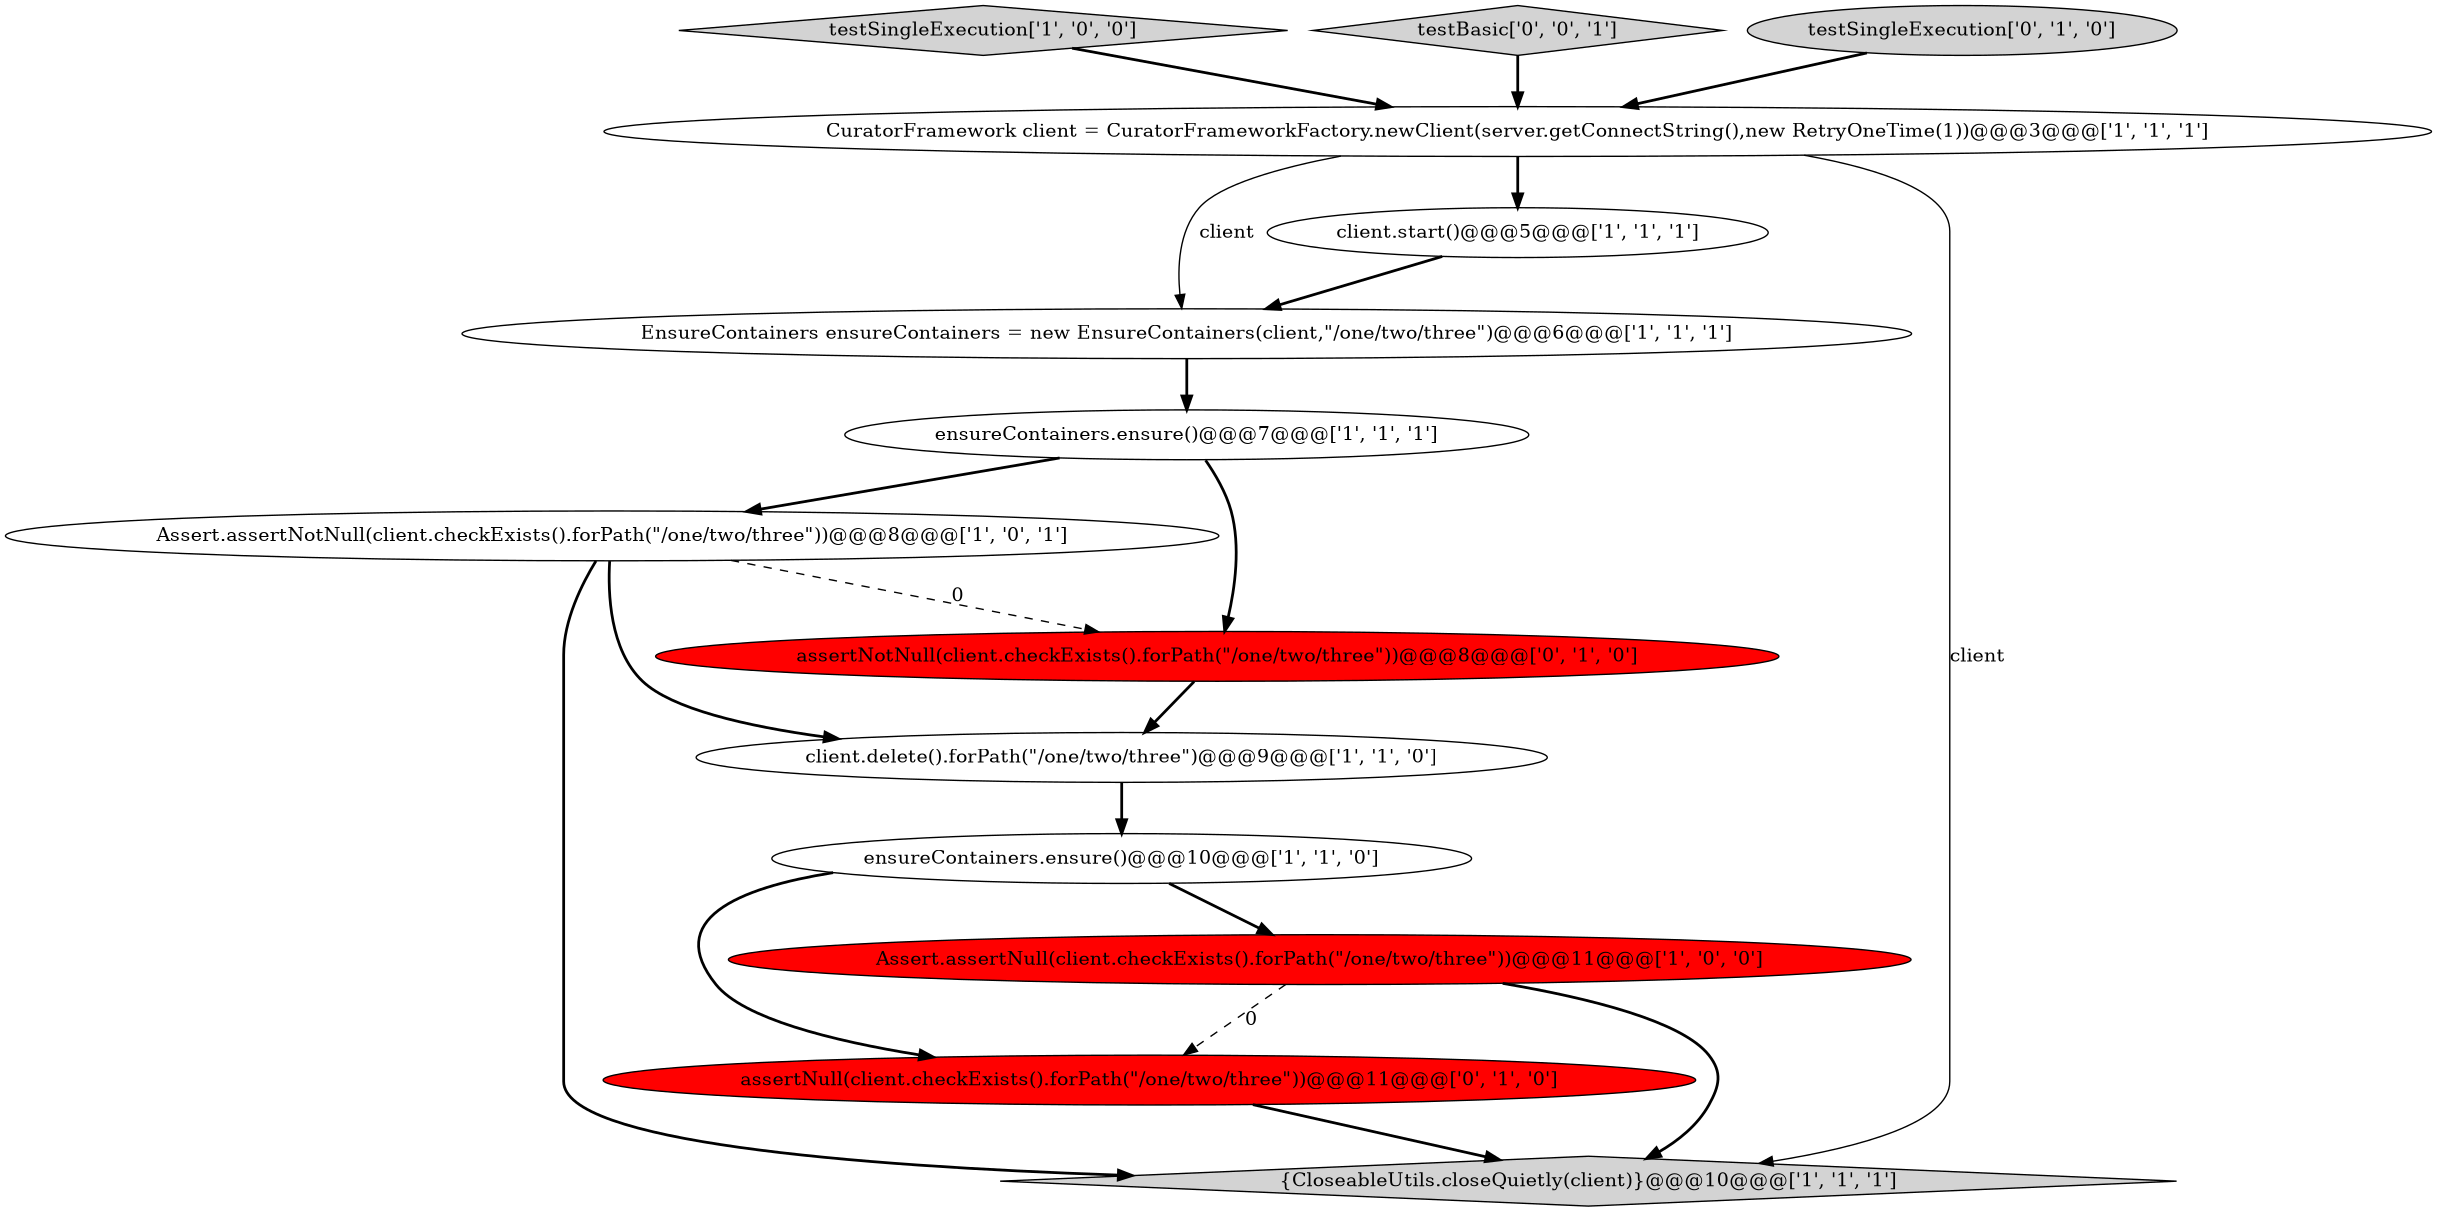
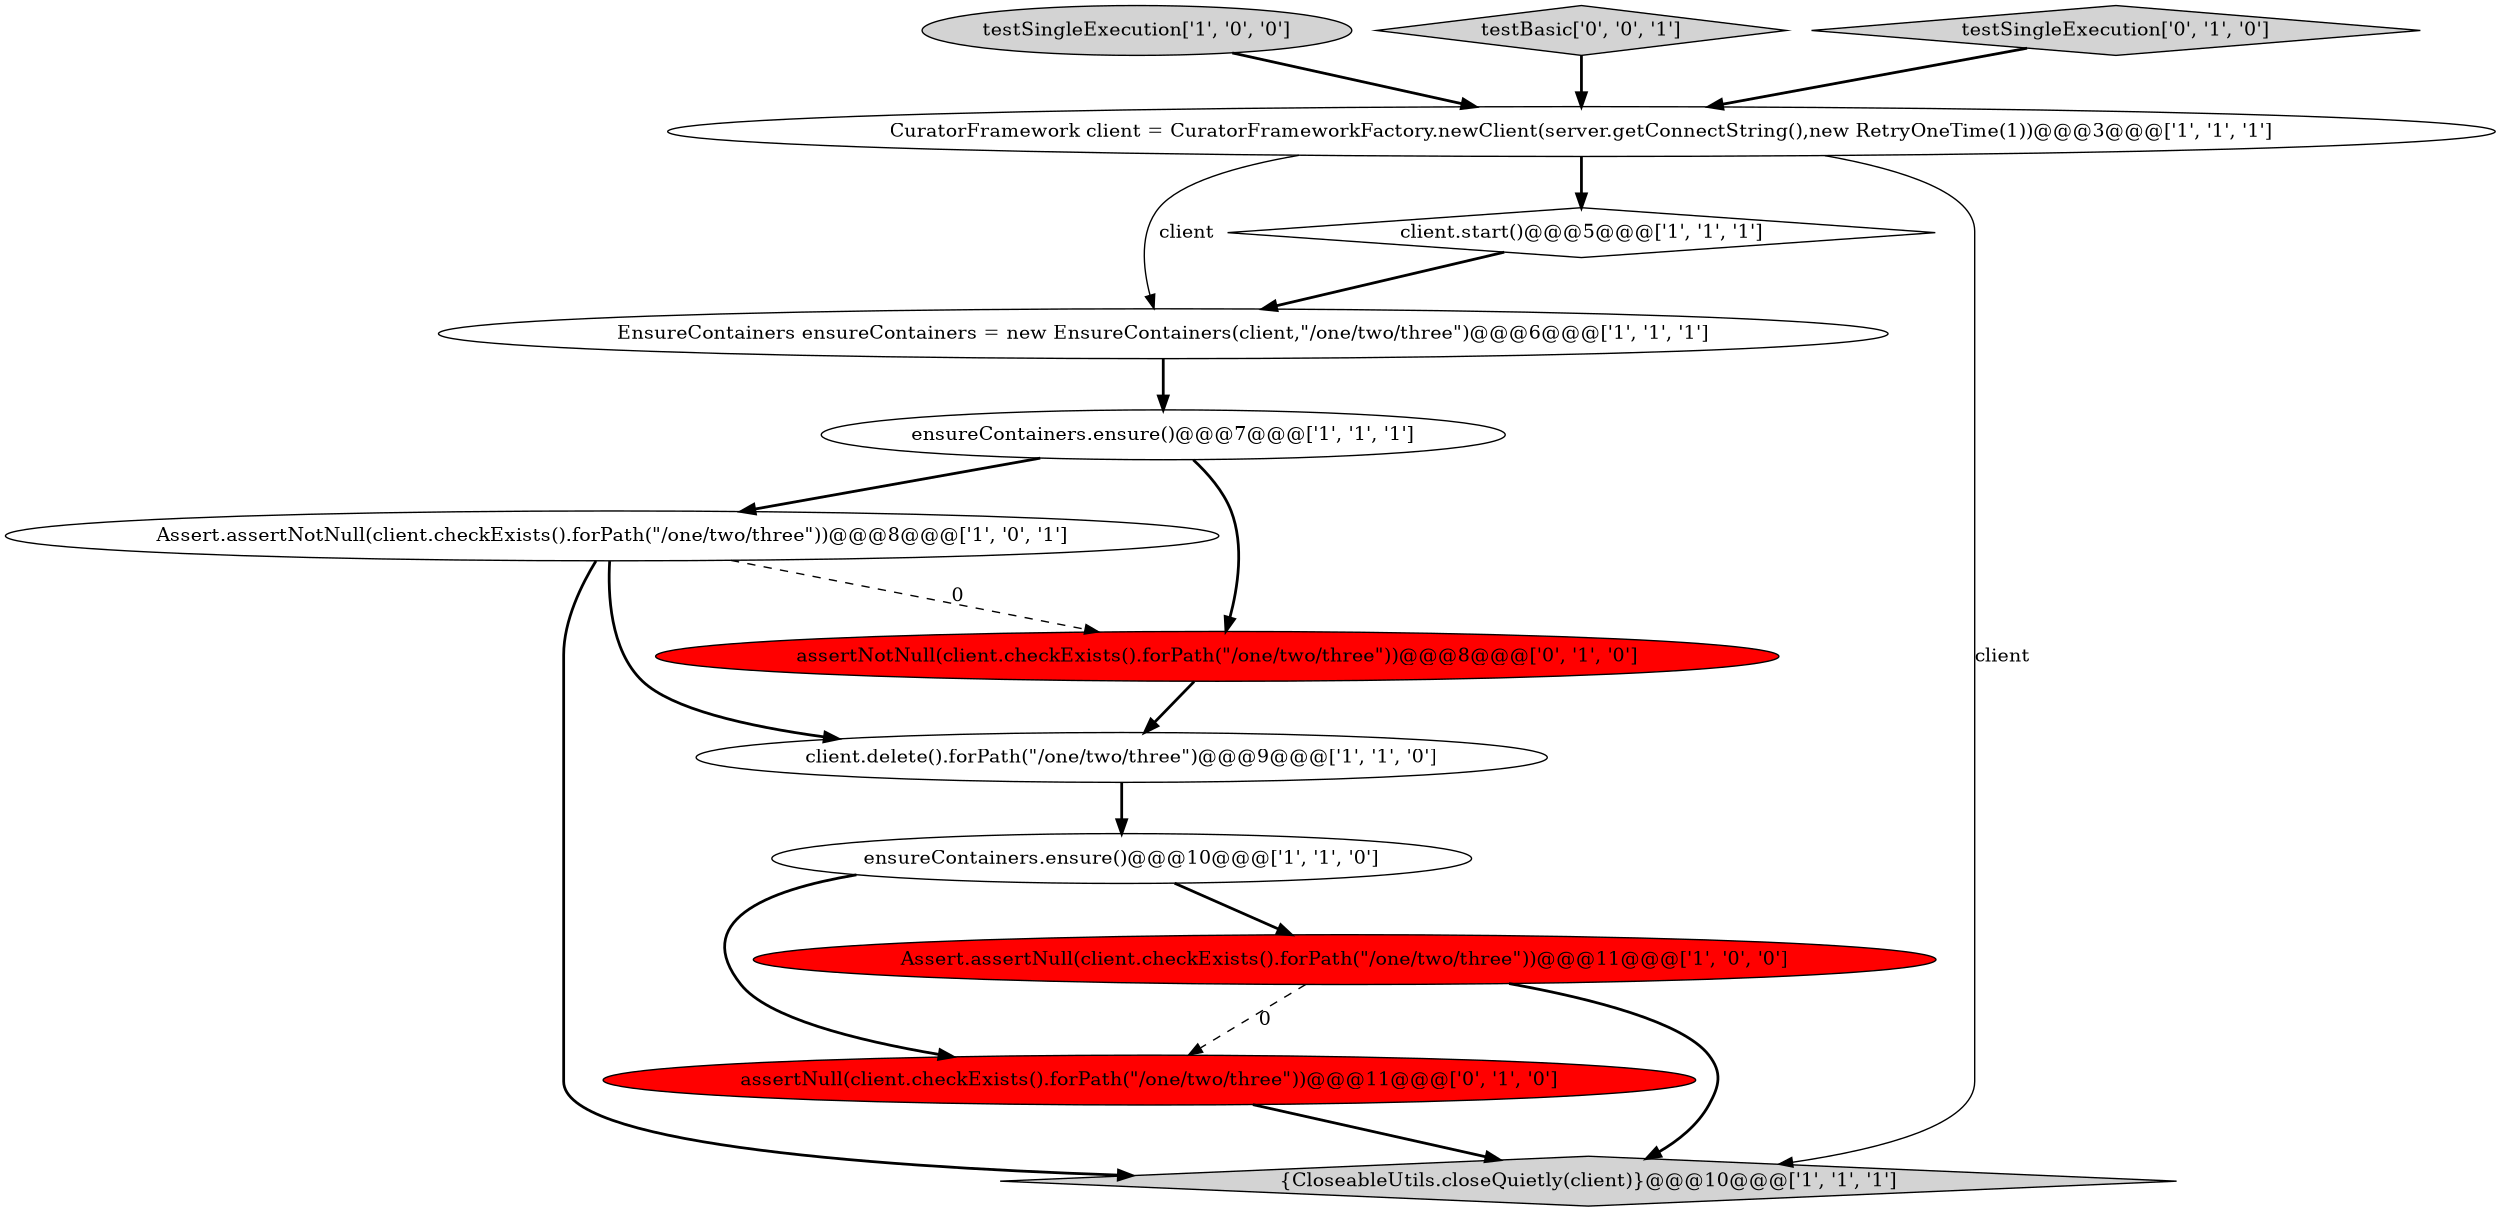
node "testSingleExecution['1', '0', '0']": shape diamond -> ellipse
node "testSingleExecution['0', '1', '0']": shape ellipse -> diamond
node "client.start()@@@5@@@['1', '1', '1']": shape ellipse -> diamond
